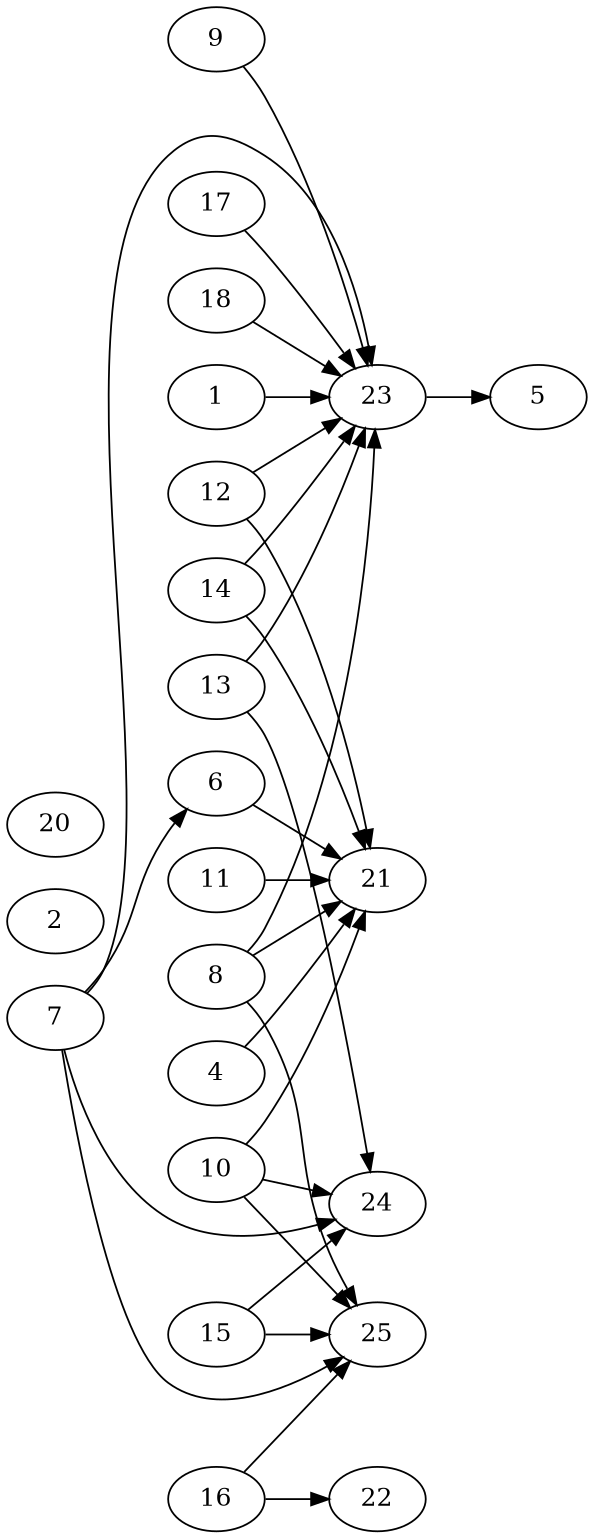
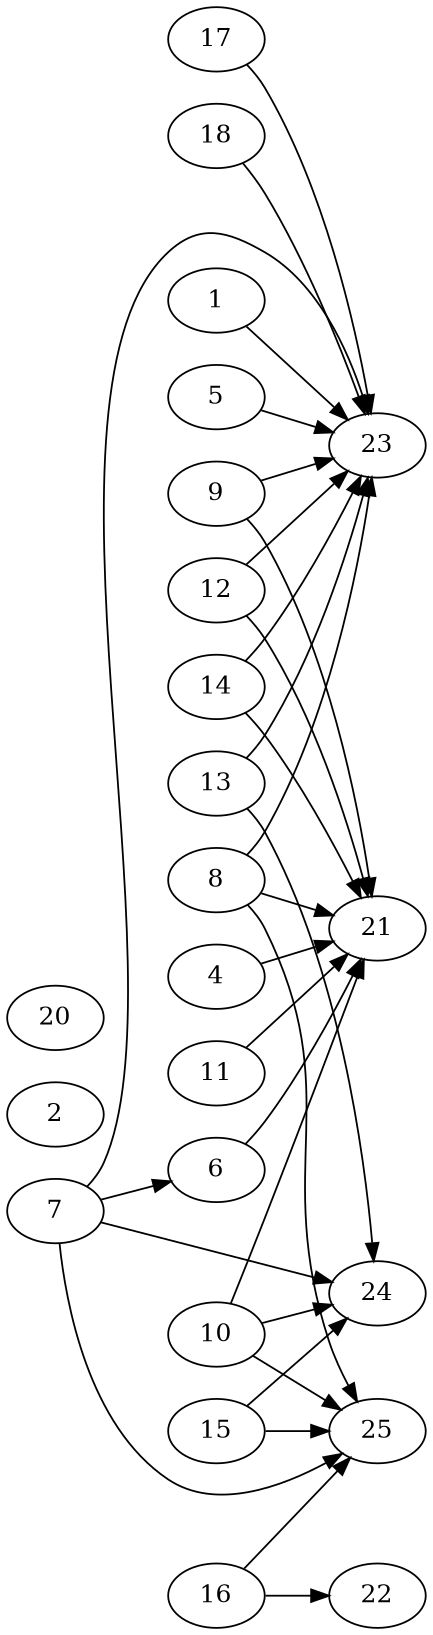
edge "23" -> "5": reversed
edge "9" -> "21": added
